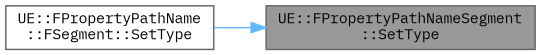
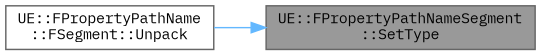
node "UE::FPropertyPathName ::FSegment::SetType": label "UE::FPropertyPathName ::FSegment::SetType" -> "UE::FPropertyPathName ::FSegment::Unpack"
